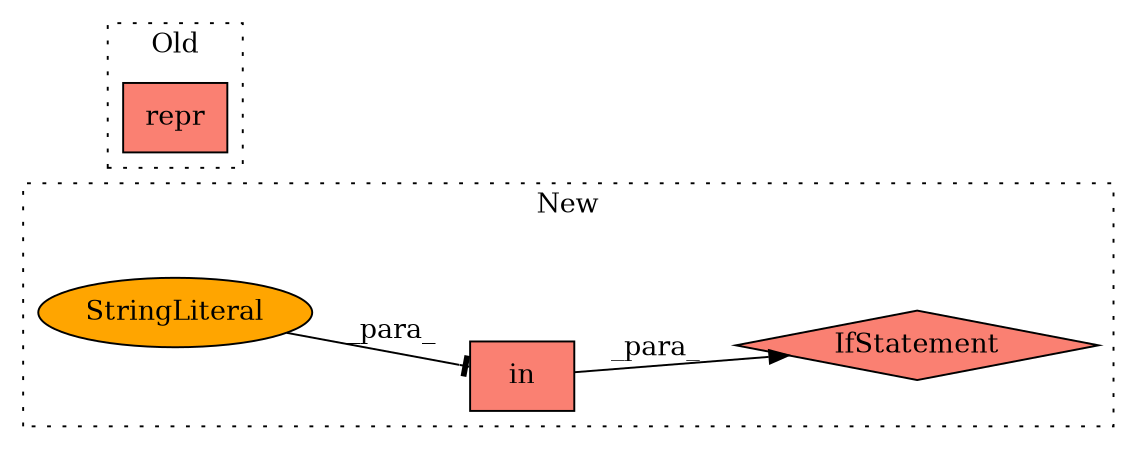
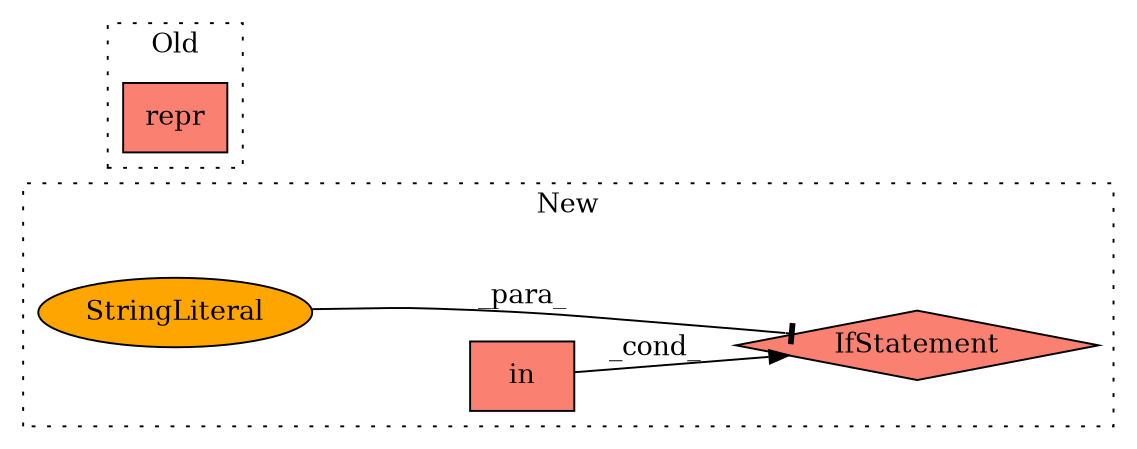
edge "in" -> "IfStatement": label "_para_" -> "_cond_"
edge "StringLiteral" -> "in": now "StringLiteral" -> "IfStatement"
